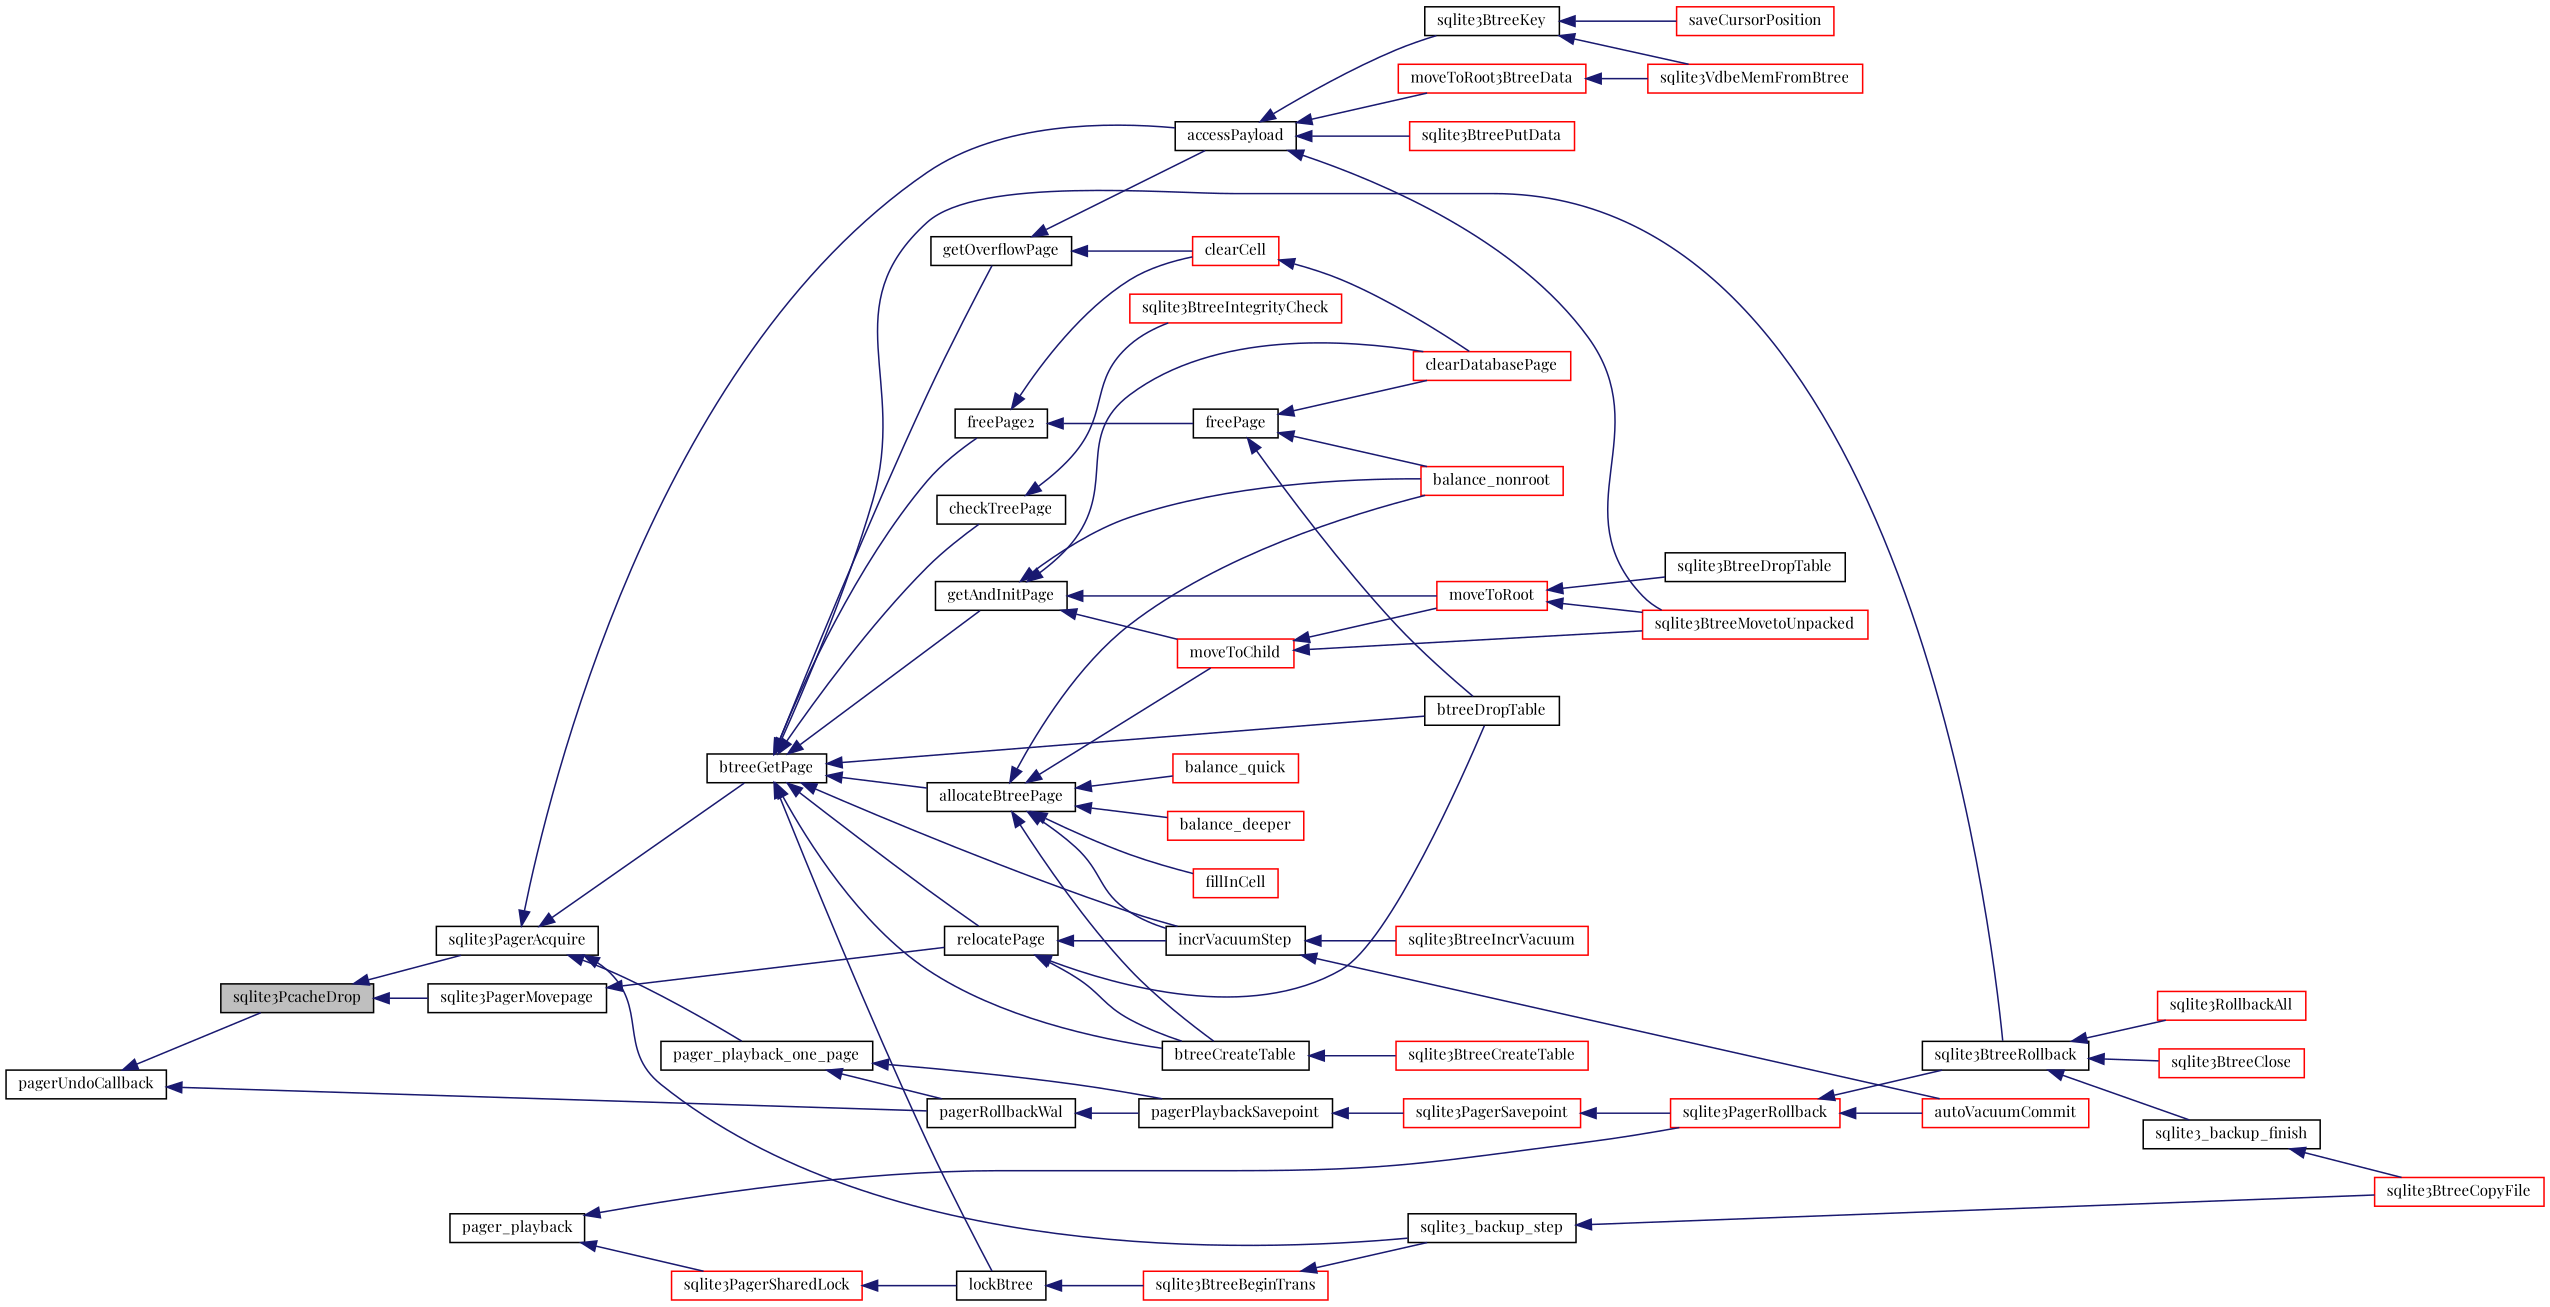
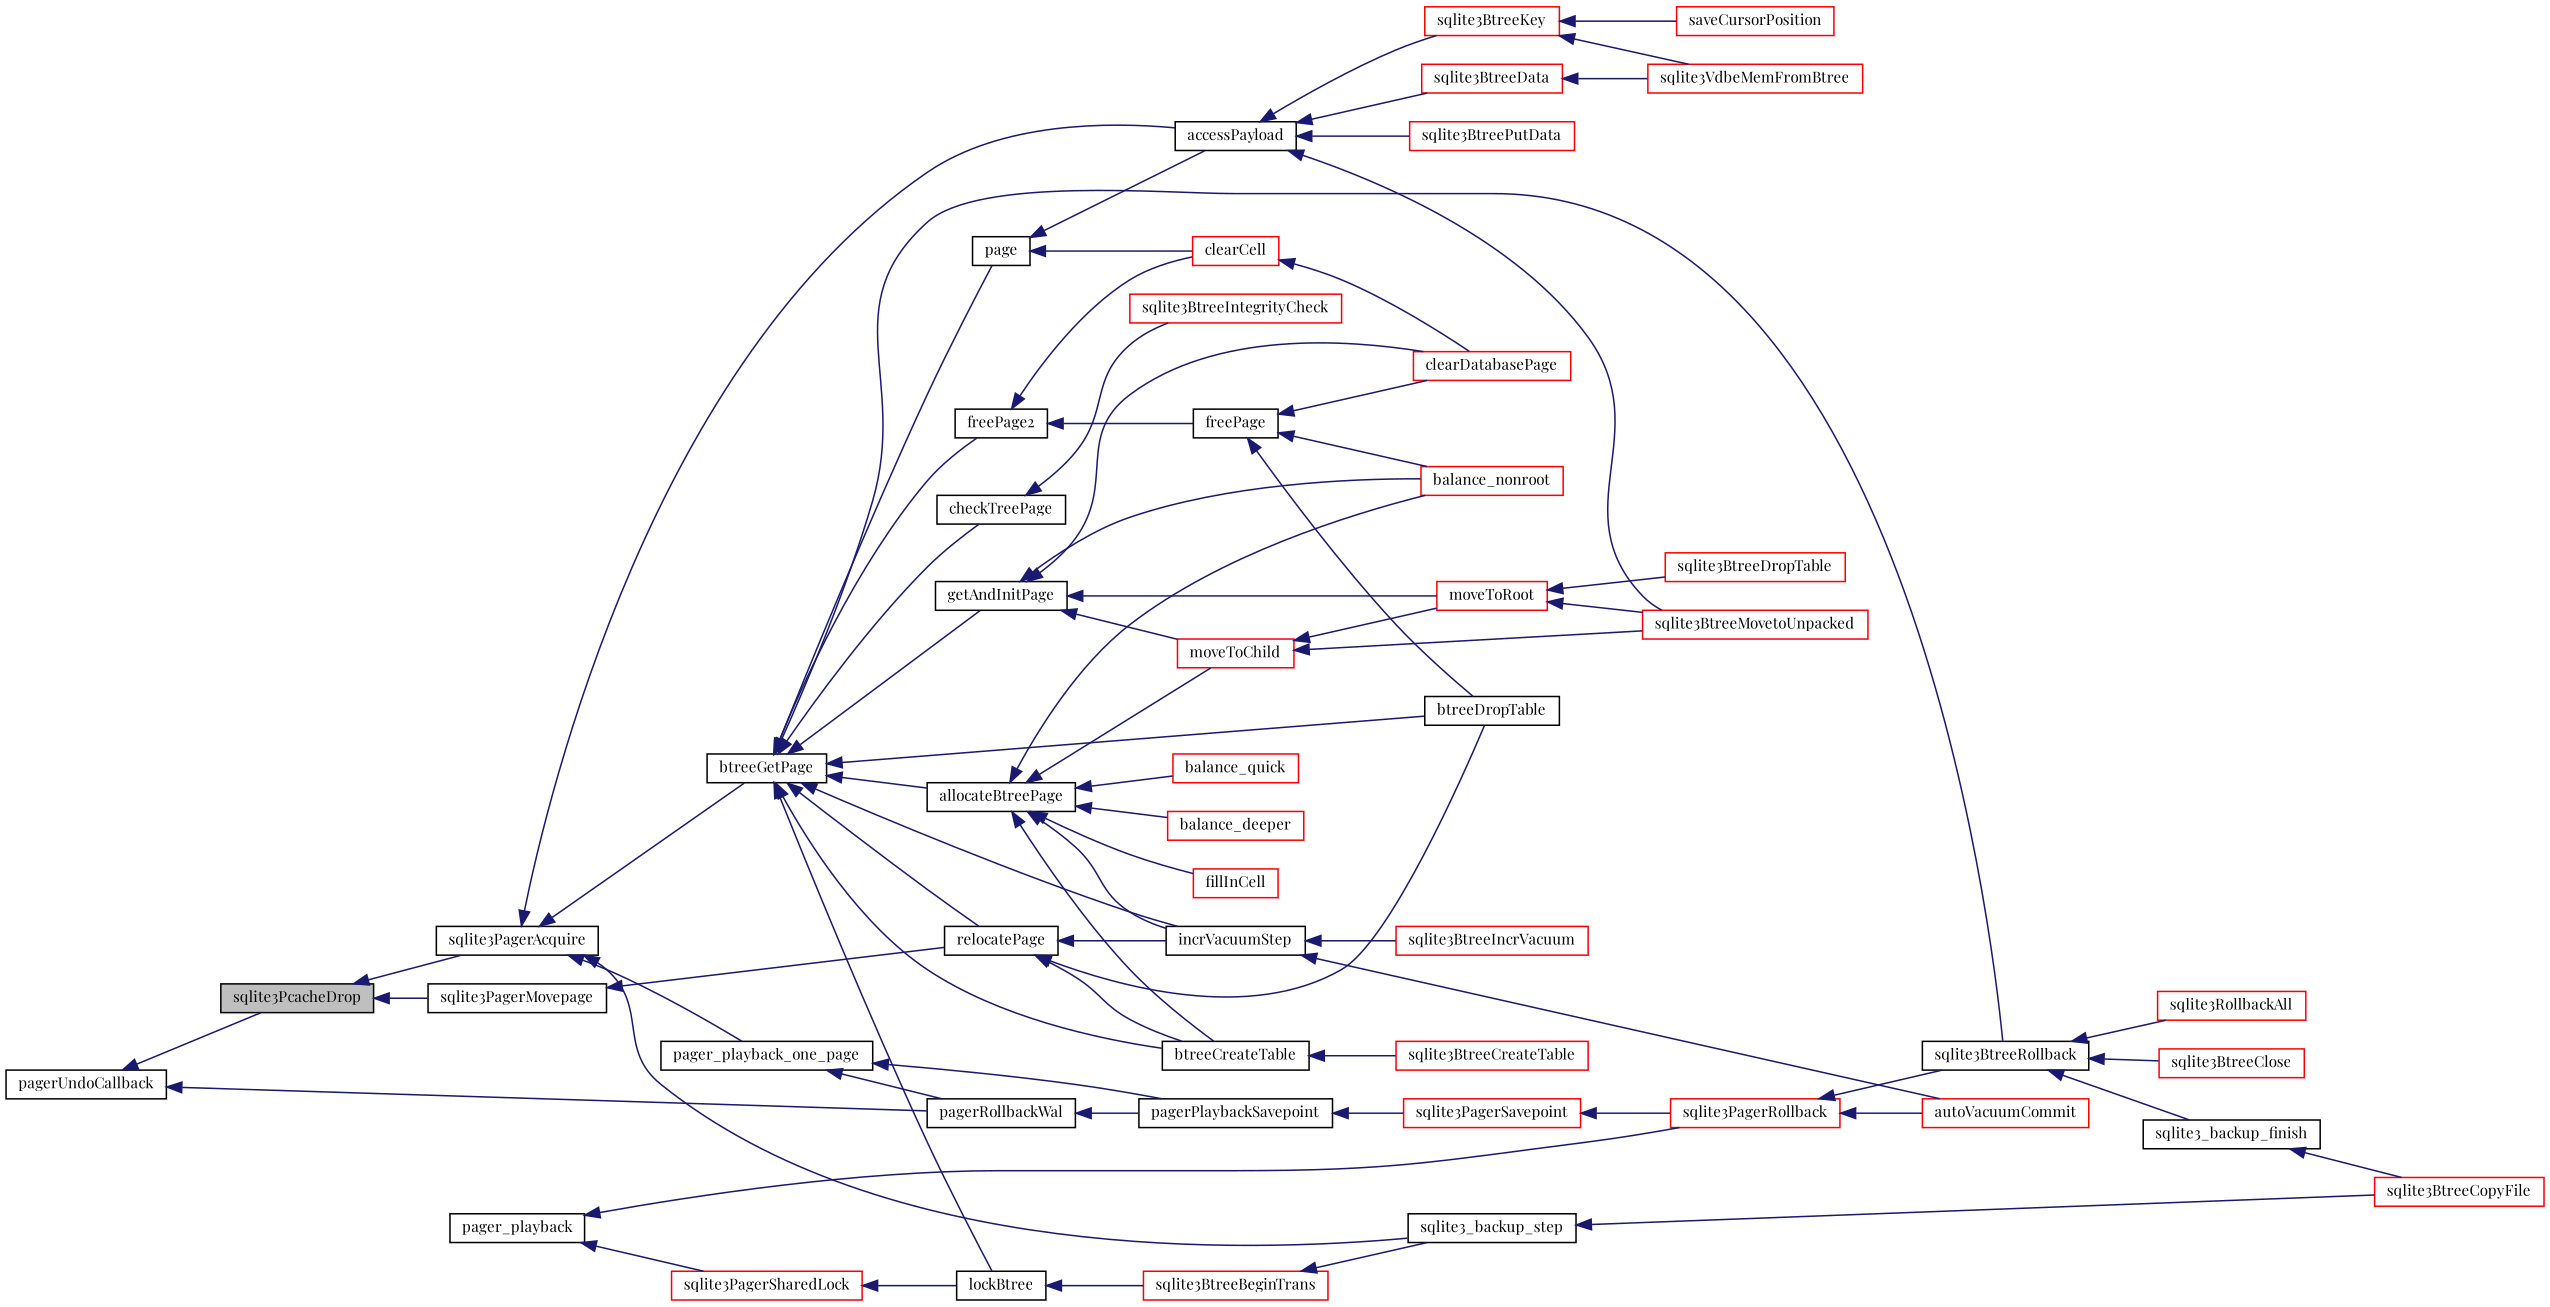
node "sqlite3BtreeKey": color black -> red
node "moveToRoot3BtreeData": label "moveToRoot3BtreeData" -> "sqlite3BtreeData"
node "getOverflowPage": label "getOverflowPage" -> "page"
node "sqlite3BtreeDropTable": color black -> red
